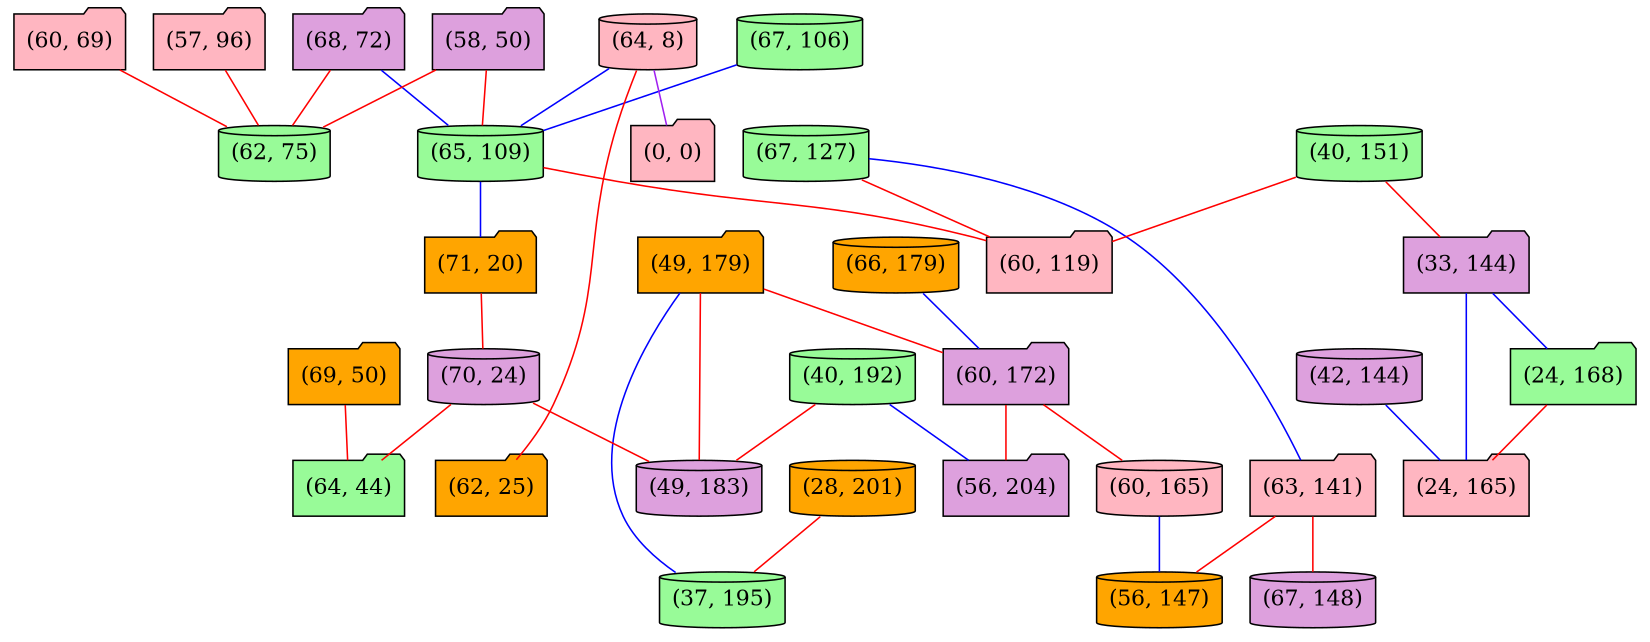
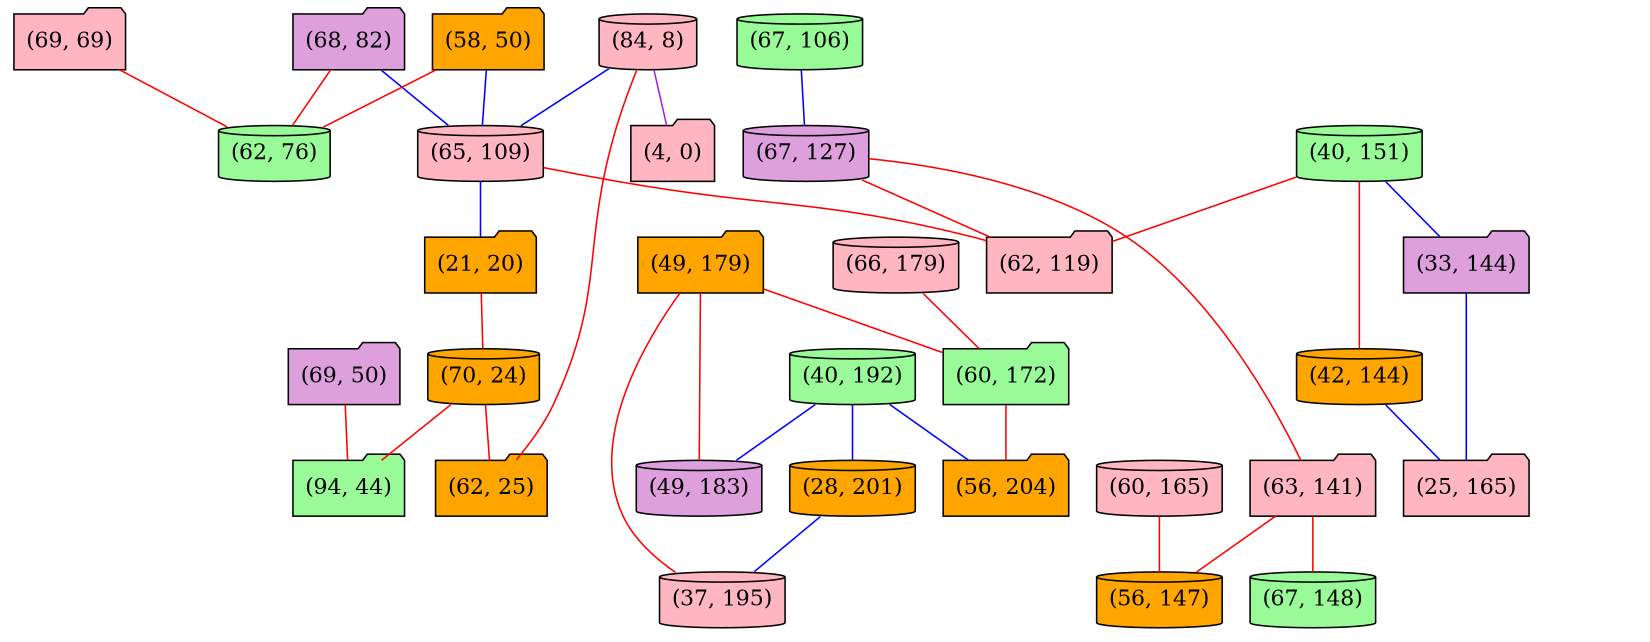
node "(60, 69)": label "(60, 69)" -> "(69, 69)"
node "(57, 96)": removed
node "(68, 72)": label "(68, 72)" -> "(68, 82)"
node "(58, 50)": fillcolor plum -> orange
node "(64, 8)": label "(64, 8)" -> "(84, 8)"
edge "(58, 50)" -- "(65, 109)": color red -> blue
edge "(67, 106)" -- "(65, 109)": now "(67, 106)" -- "(67, 127)"
node "(62, 75)": label "(62, 75)" -> "(62, 76)"
node "(65, 109)": fillcolor palegreen -> lightpink
node "(0, 0)": label "(0, 0)" -> "(4, 0)"
node "(67, 127)": fillcolor palegreen -> plum
edge "(40, 151)" -- "(33, 144)": color red -> blue
edge "(67, 127)" -- "(63, 141)": color blue -> red
node "(71, 20)": label "(71, 20)" -> "(21, 20)"
node "(66, 179)": fillcolor orange -> lightpink
node "(60, 119)": label "(60, 119)" -> "(62, 119)"
edge "(40, 151)" -- "(42, 144)": added
edge "(66, 179)" -- "(60, 172)": color blue -> red
node "(69, 50)": fillcolor orange -> plum
node "(70, 24)": fillcolor plum -> orange
node "(60, 172)": fillcolor plum -> palegreen
node "(42, 144)": fillcolor plum -> orange
node "(24, 168)": removed
edge "(49, 179)" -- "(37, 195)": color blue -> red
edge "(70, 24)" -- "(49, 183)": now "(70, 24)" -- "(62, 25)"
edge "(40, 192)" -- "(49, 183)": color red -> blue
edge "(40, 192)" -- "(28, 201)": added
edge "(60, 172)" -- "(60, 165)": removed
node "(64, 44)": label "(64, 44)" -> "(94, 44)"
node "(56, 204)": fillcolor plum -> orange
node "(24, 165)": label "(24, 165)" -> "(25, 165)"
edge "(28, 201)" -- "(37, 195)": color red -> blue
edge "(60, 165)" -- "(56, 147)": color blue -> red
node "(37, 195)": fillcolor palegreen -> lightpink
node "(67, 148)": fillcolor plum -> palegreen
